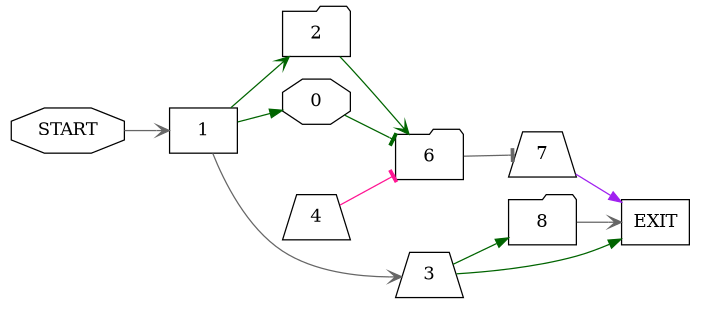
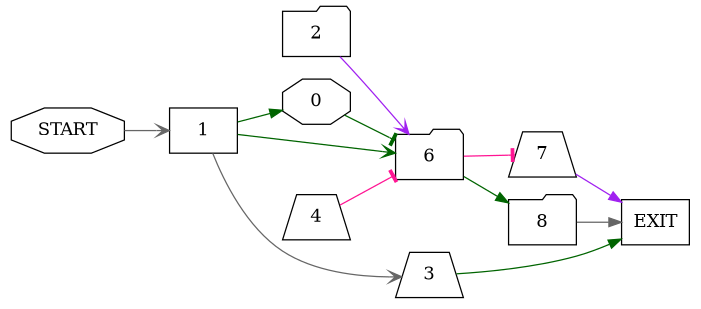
edge "1" -> "2": now "1" -> "6"
edge "2" -> "6": color darkgreen -> purple
edge "6" -> "7": color gray40 -> deeppink
edge "8" -> "EXIT": arrowhead vee -> normal
edge "3" -> "8": now "6" -> "8"
